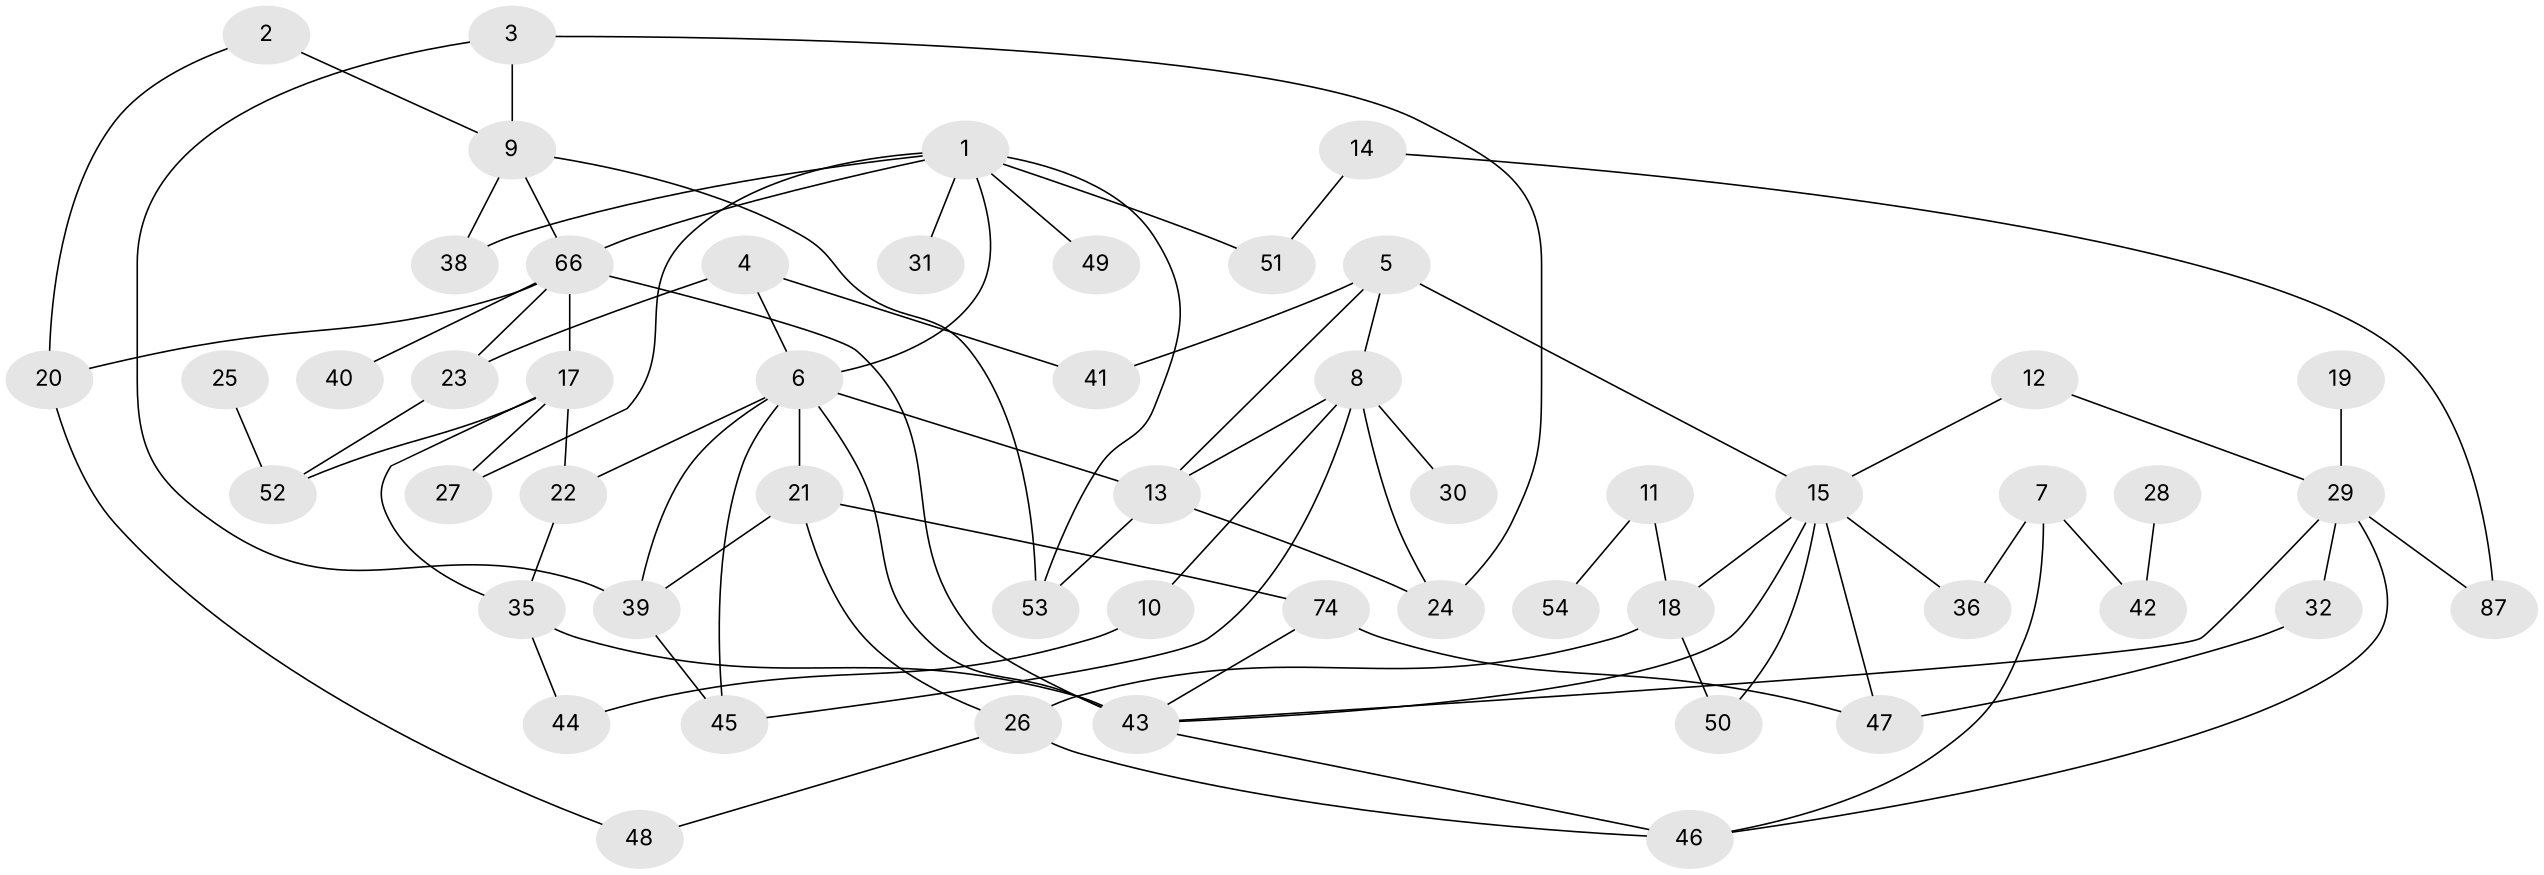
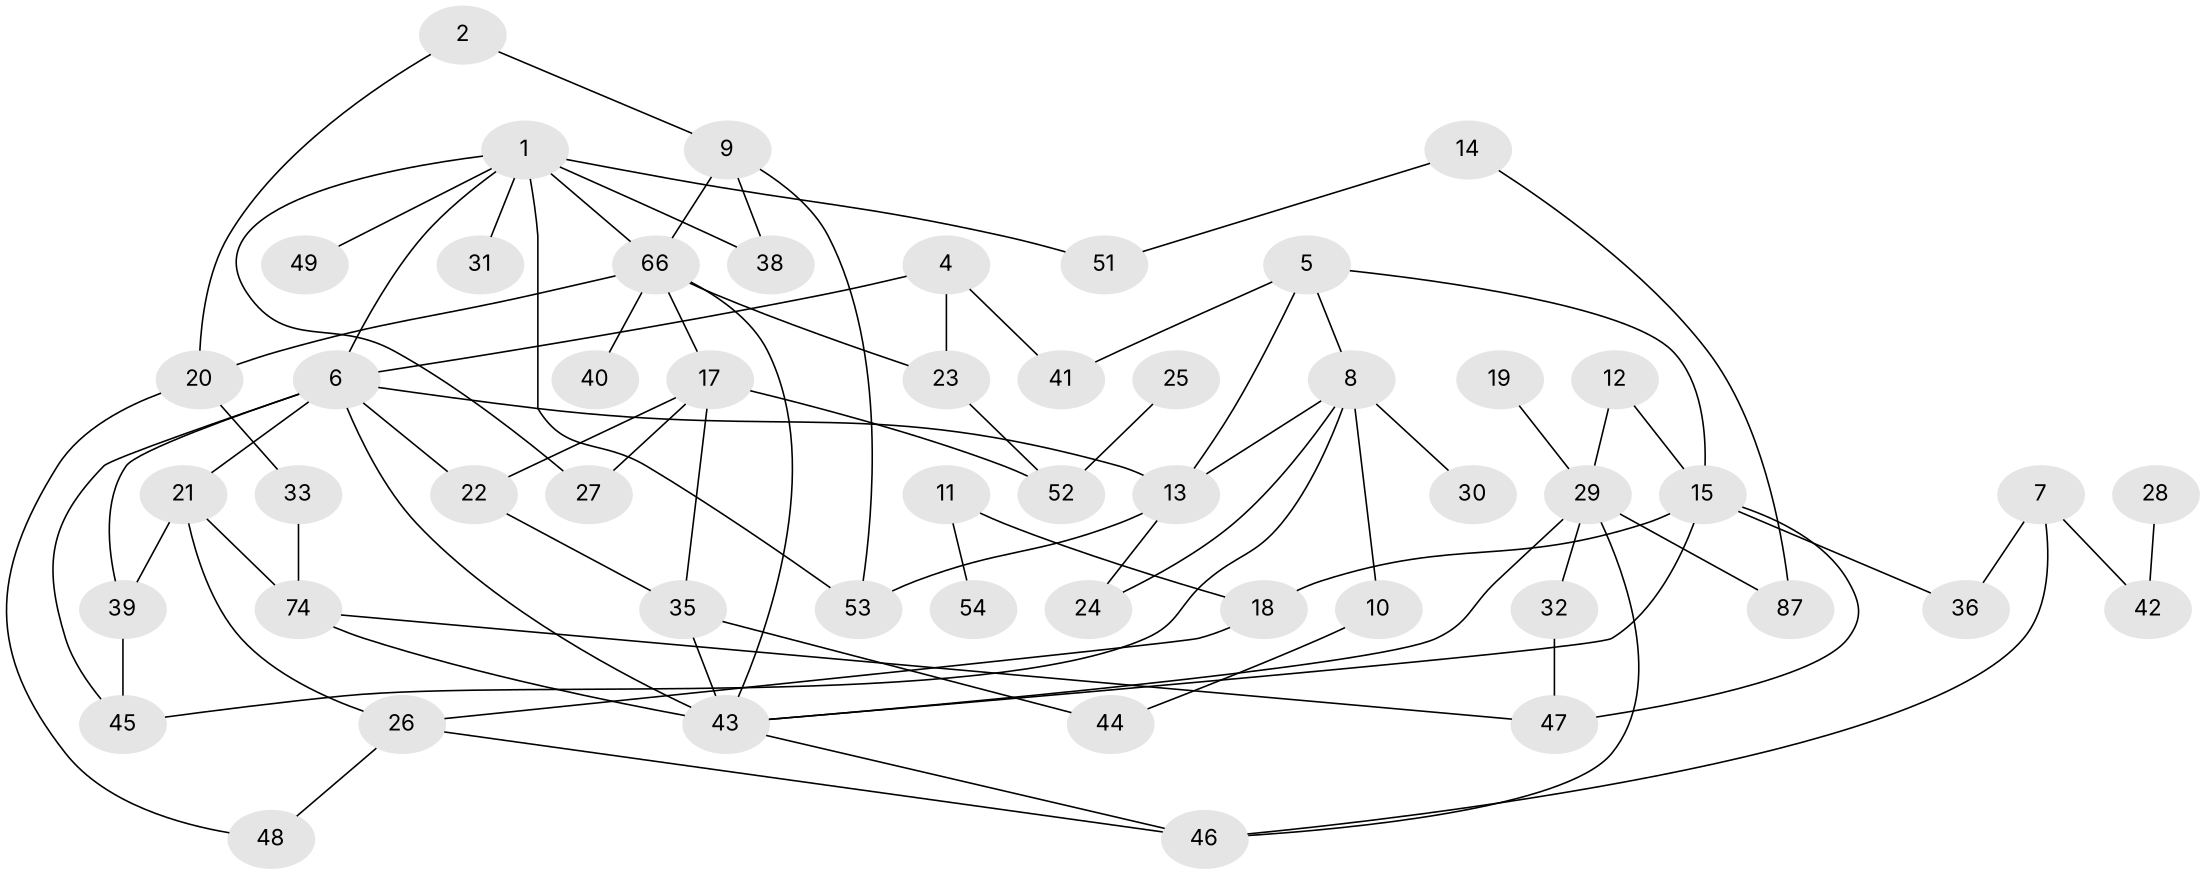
node "3": removed
node "33": added
node "50": removed
